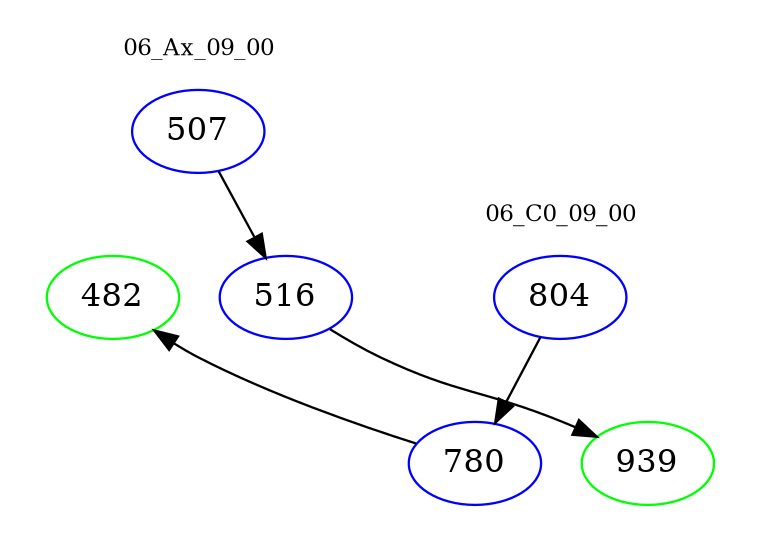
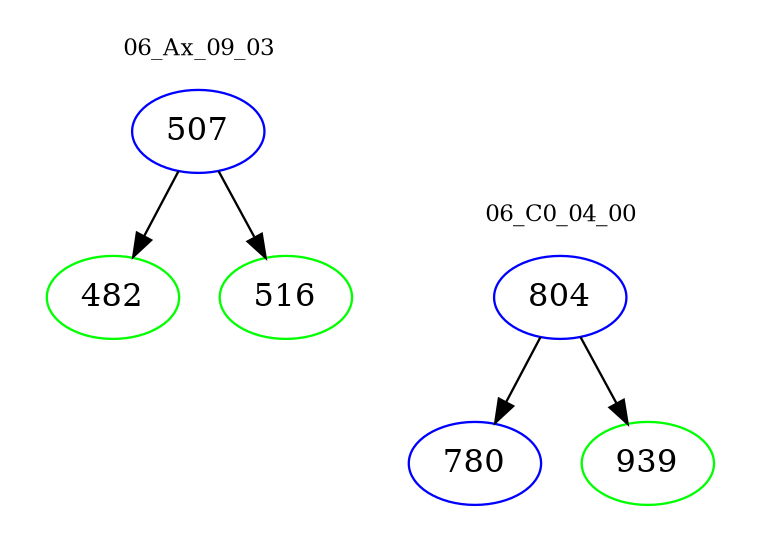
cluster "06_Ax_09_00": label "06_Ax_09_00" -> "06_Ax_09_03"
cluster "06_C0_09_00": label "06_C0_09_00" -> "06_C0_04_00"
node "516": color blue -> green
edge "516" -> "939": now "804" -> "939"
edge "780" -> "482": now "507" -> "482"
